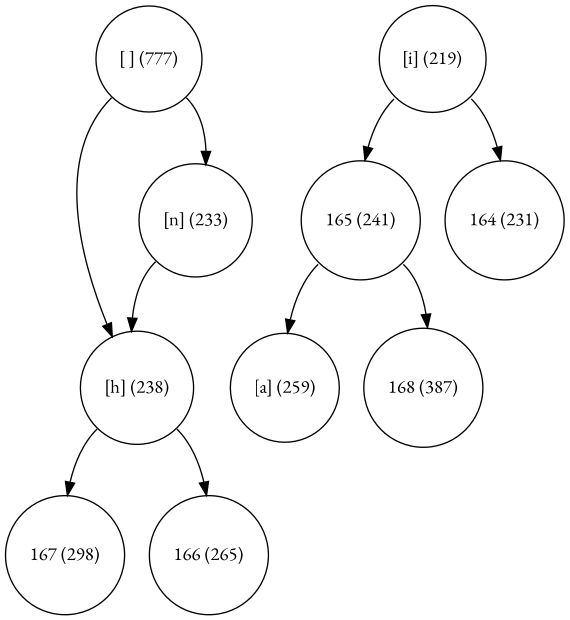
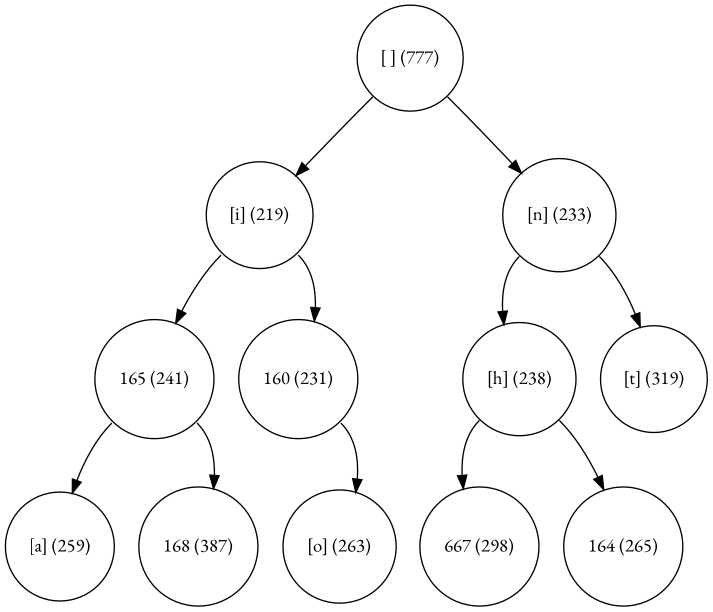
edge "[ ] (777)" -> "[h] (238)": now "[ ] (777)" -> "[i] (219)"
node "164 (231)": label "164 (231)" -> "160 (231)"
node "[t] (319)": added
node "[o] (263)": added
node "167 (298)": label "167 (298)" -> "667 (298)"
node "166 (265)": label "166 (265)" -> "164 (265)"
